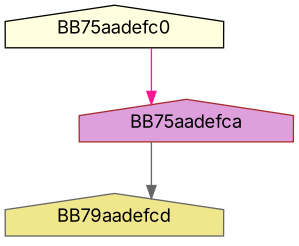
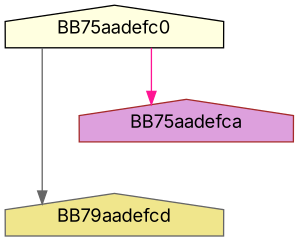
edge "BB75aadefca" -> "BB79aadefcd": now "BB75aadefc0" -> "BB79aadefcd"
